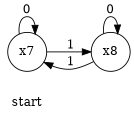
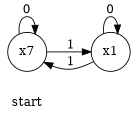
node "x8": label "x8" -> "x1"
